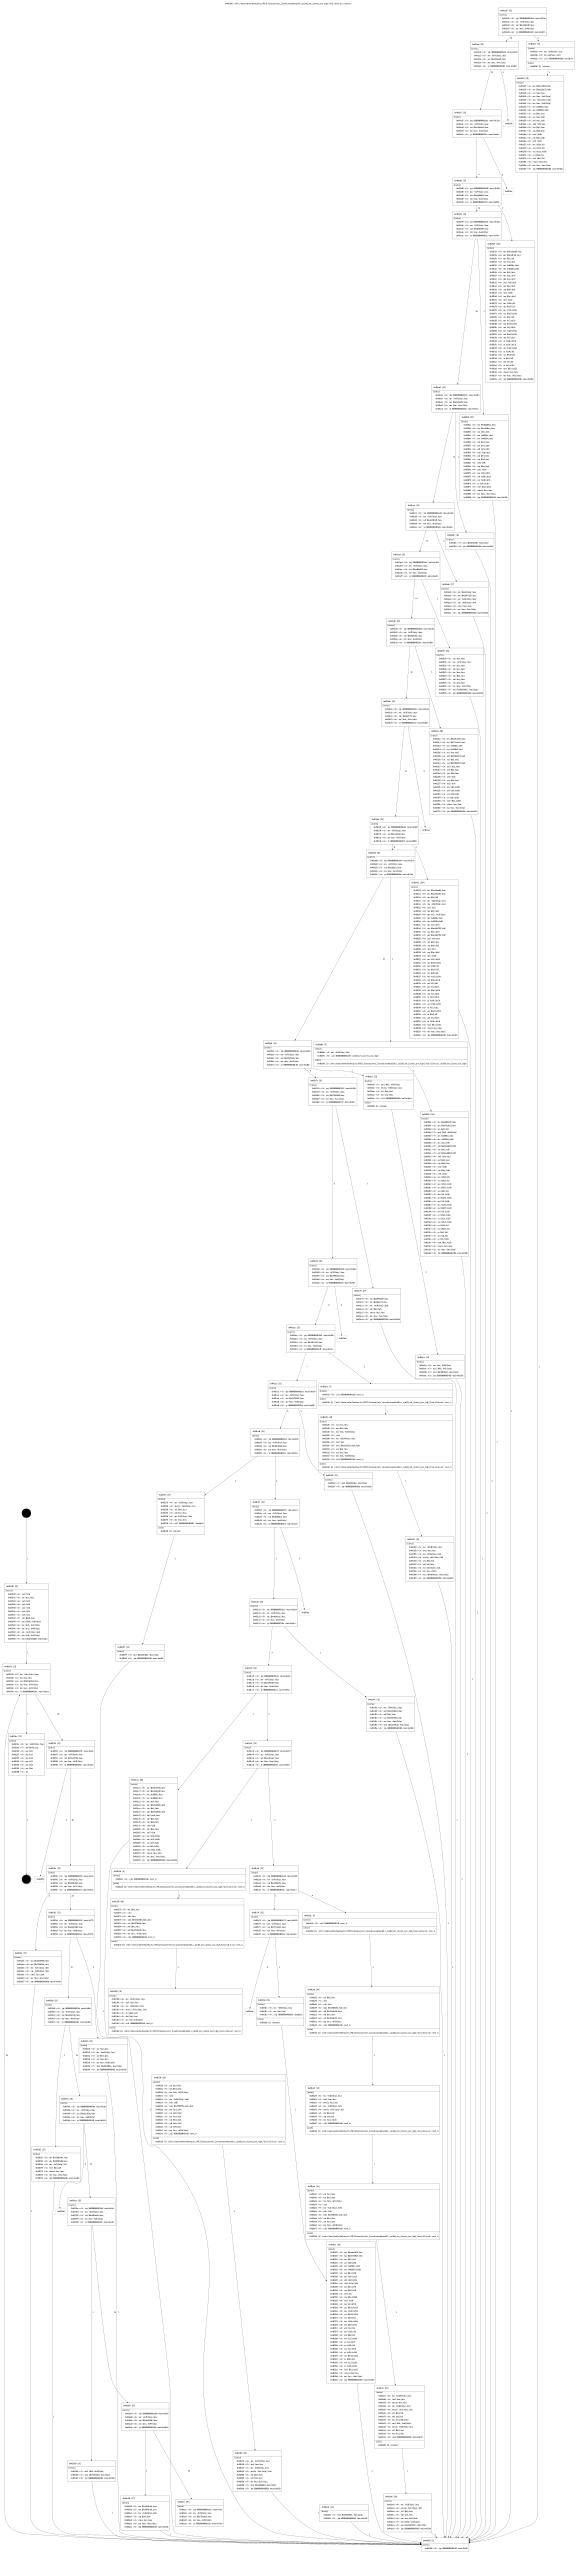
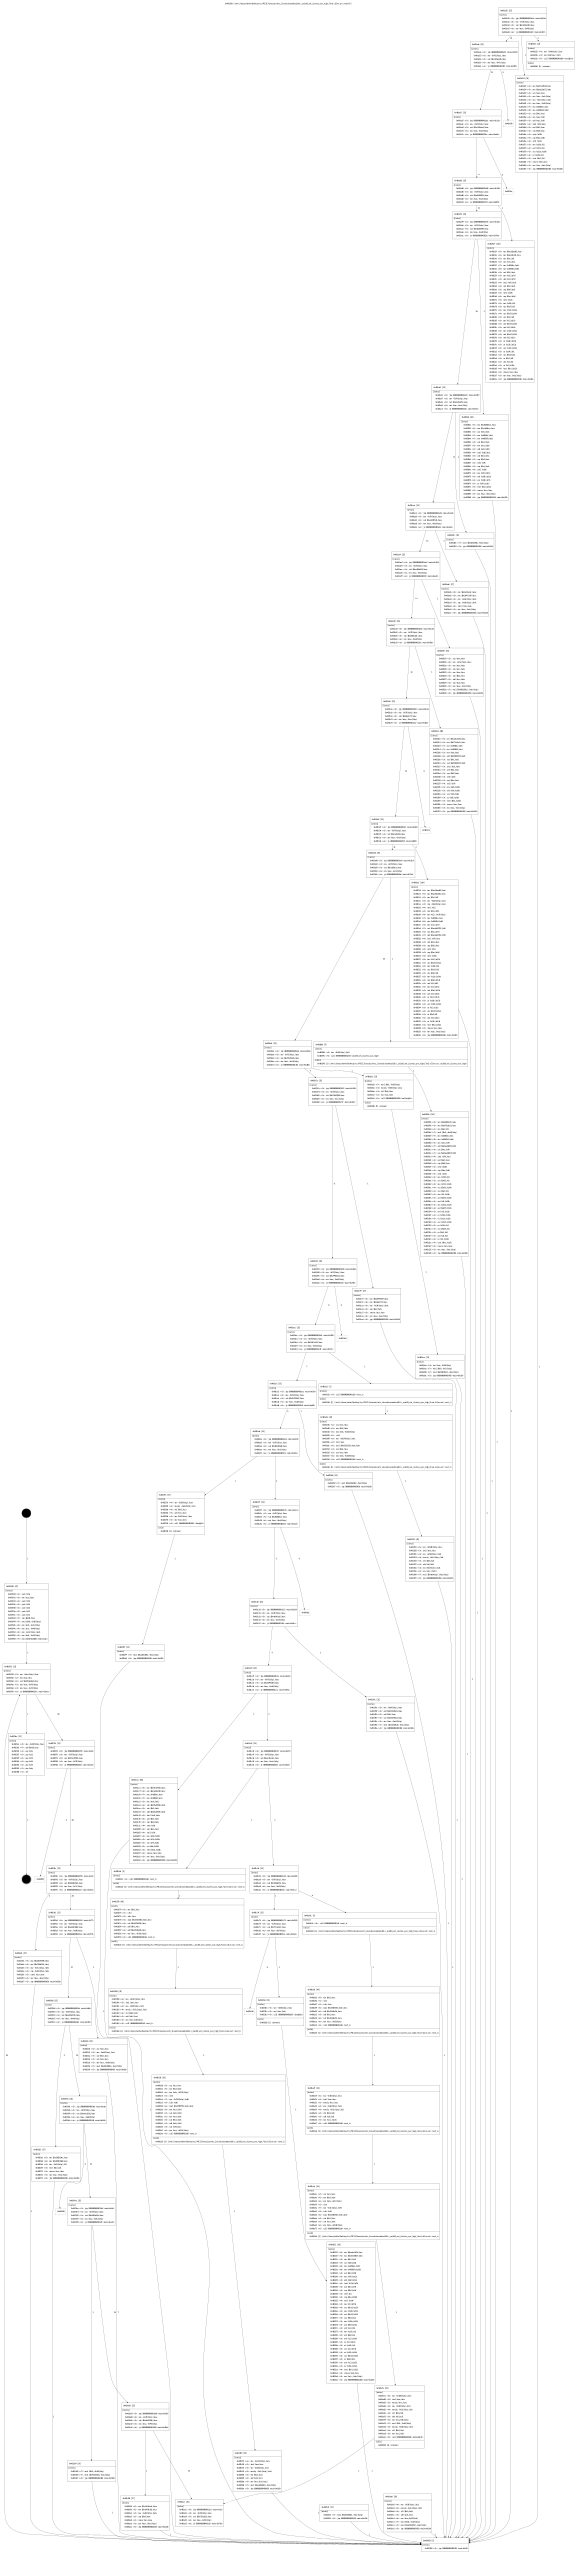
edge "0x401d22 [13]" -> "0x401d2f [93]": now "0x401a35 [25]" -> "0x401d2f [93]"
edge "0x401f98 [32]" -> "0x401fb8 [58]": added, label "1"
edge "0x401e7a [54]" -> "0x401eb0 [38]": now "0x401e7a [54]" -> "0x401a1c [25]"
